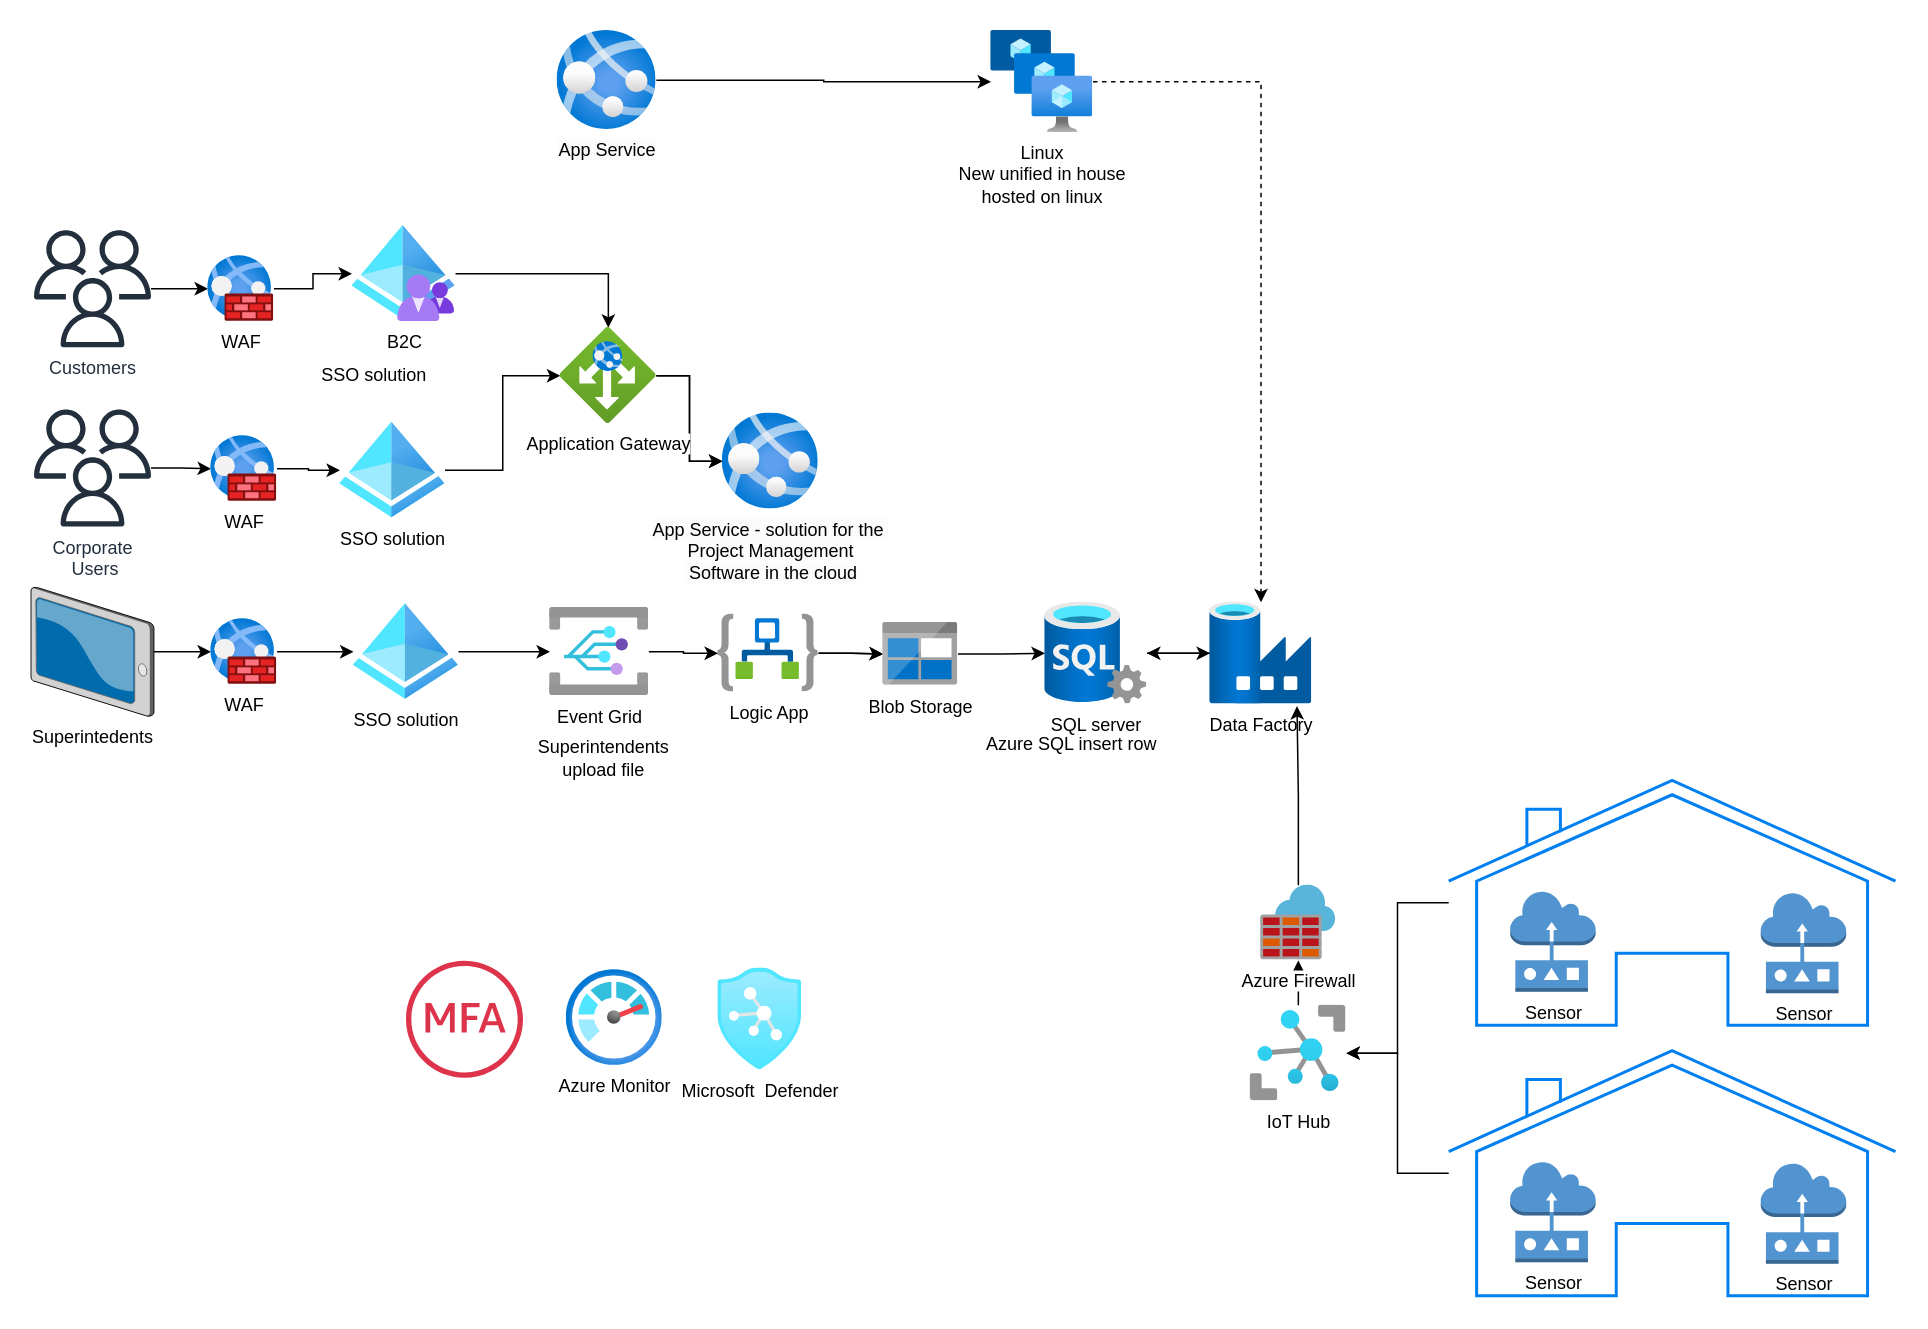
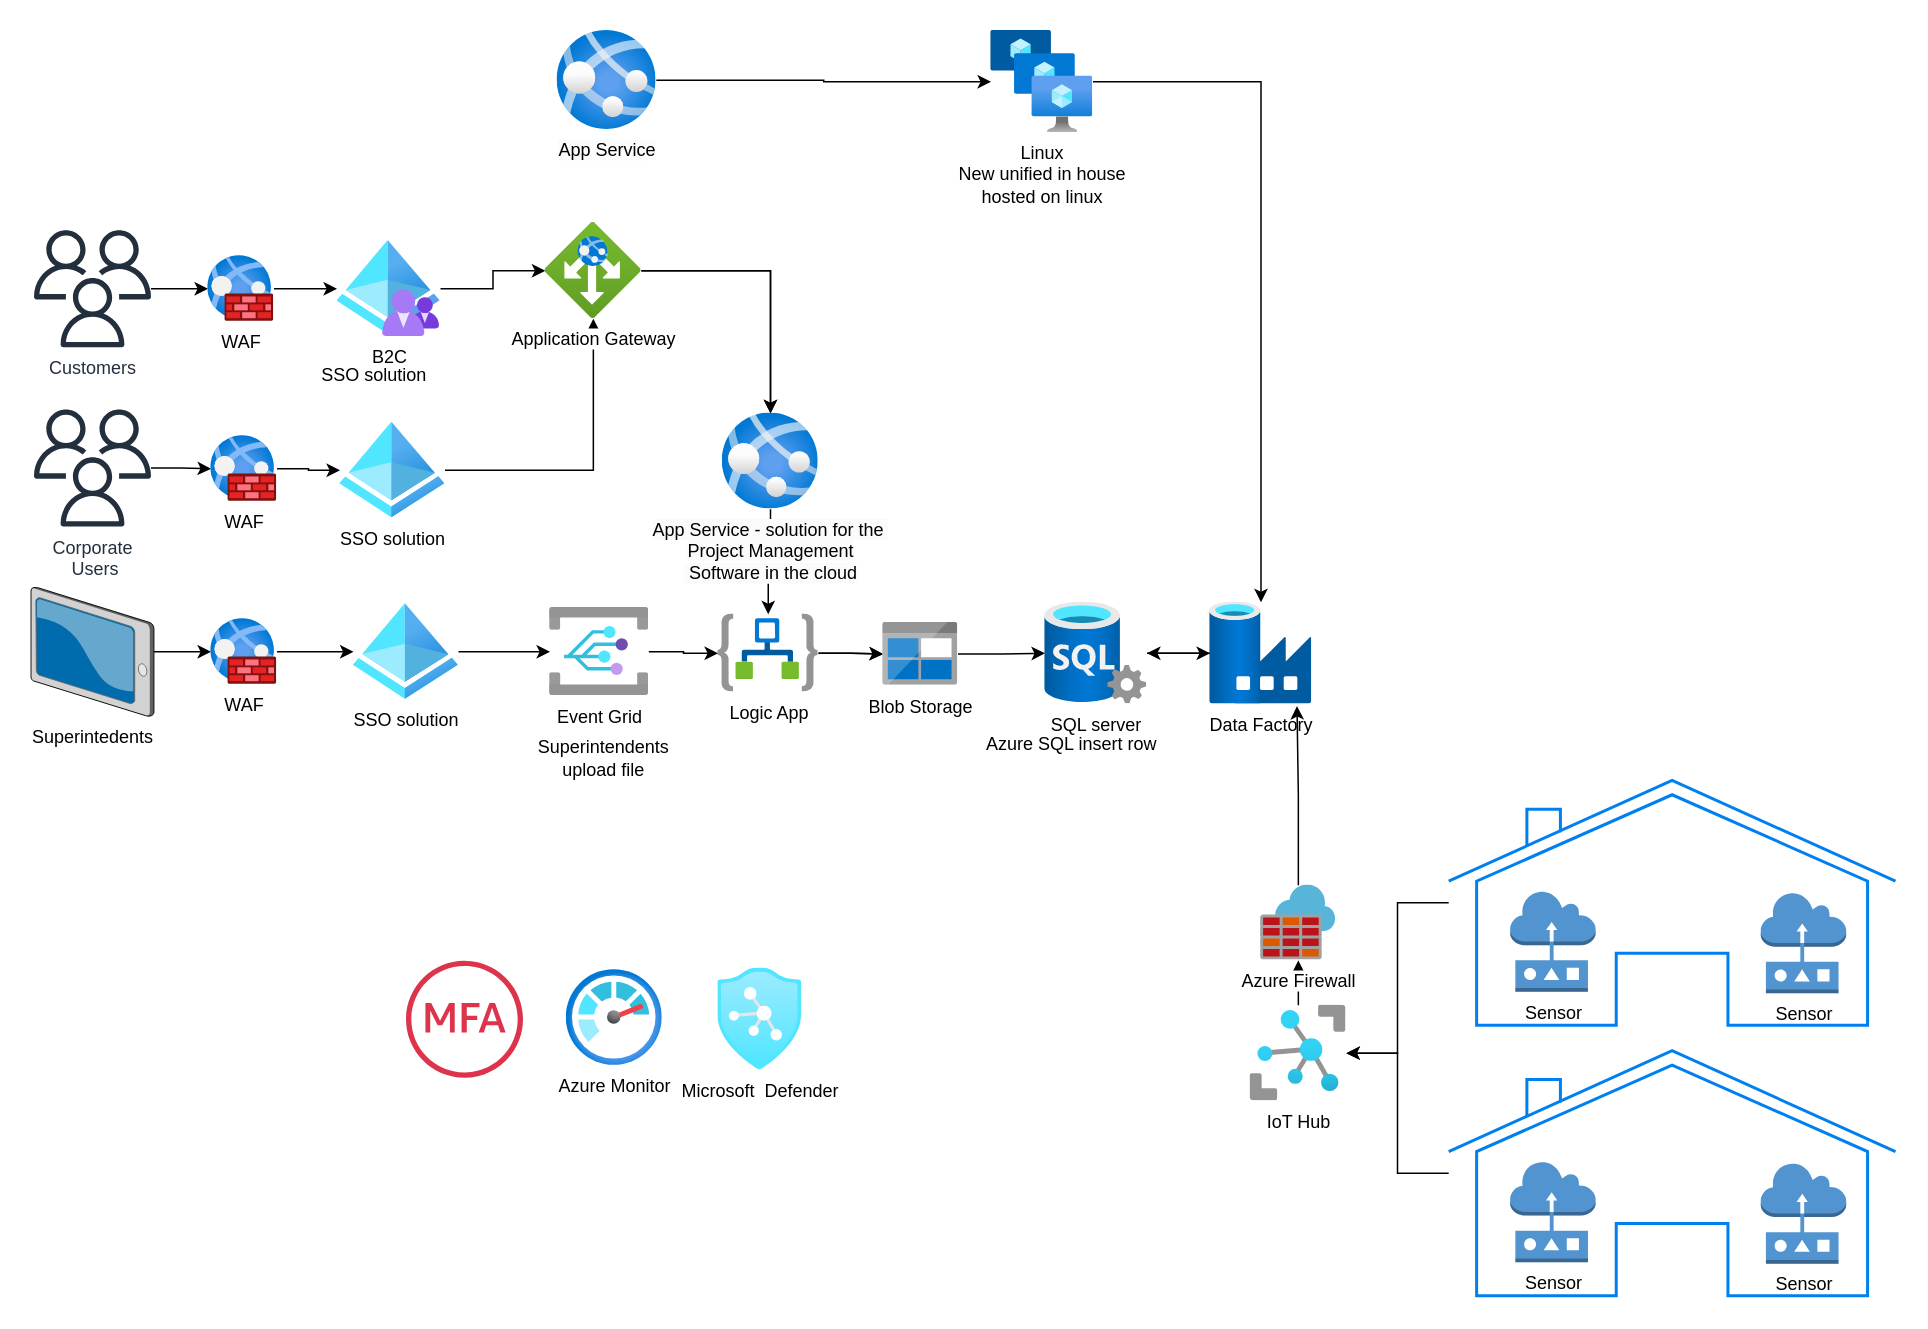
edge "LinuxNew unified in househosted on linux" -> "Data Factory": style dashed -> solid
node "B2C": moved (404, 274) -> (389, 289)
node "Application Gateway": moved (608, 376) -> (593, 271)
edge "App Service - solution for the Project Management Software in the cloud" -> "Logic App": added
